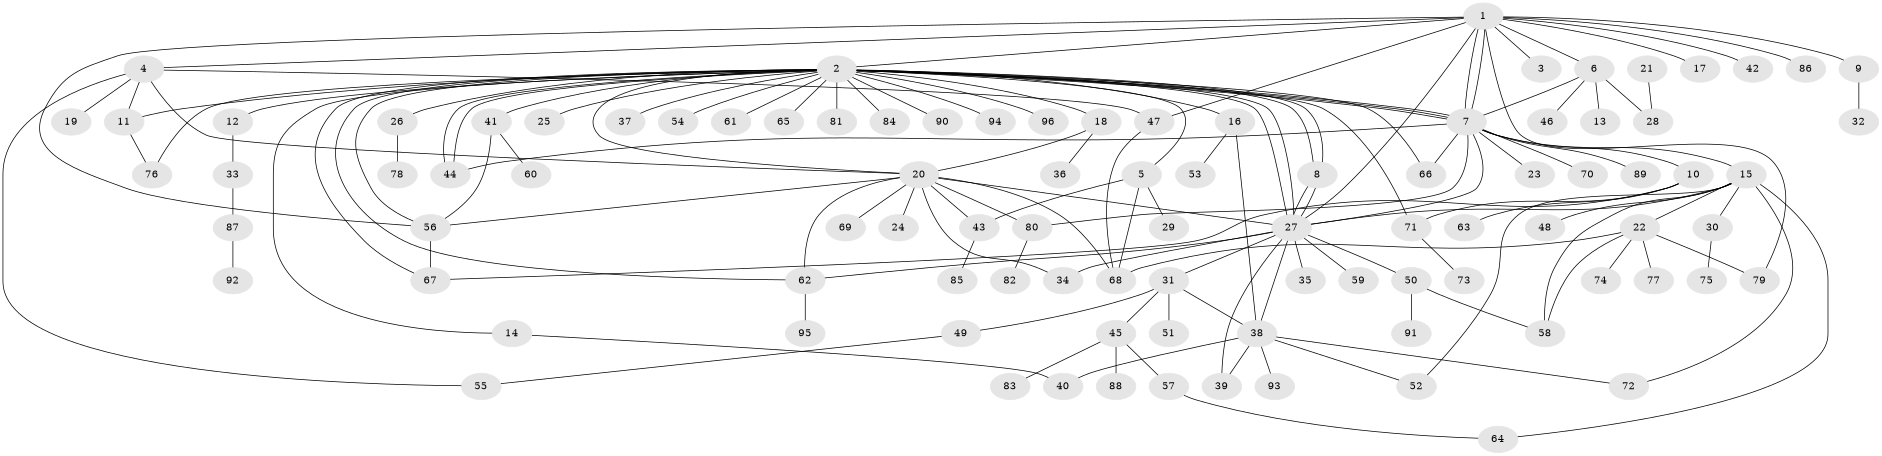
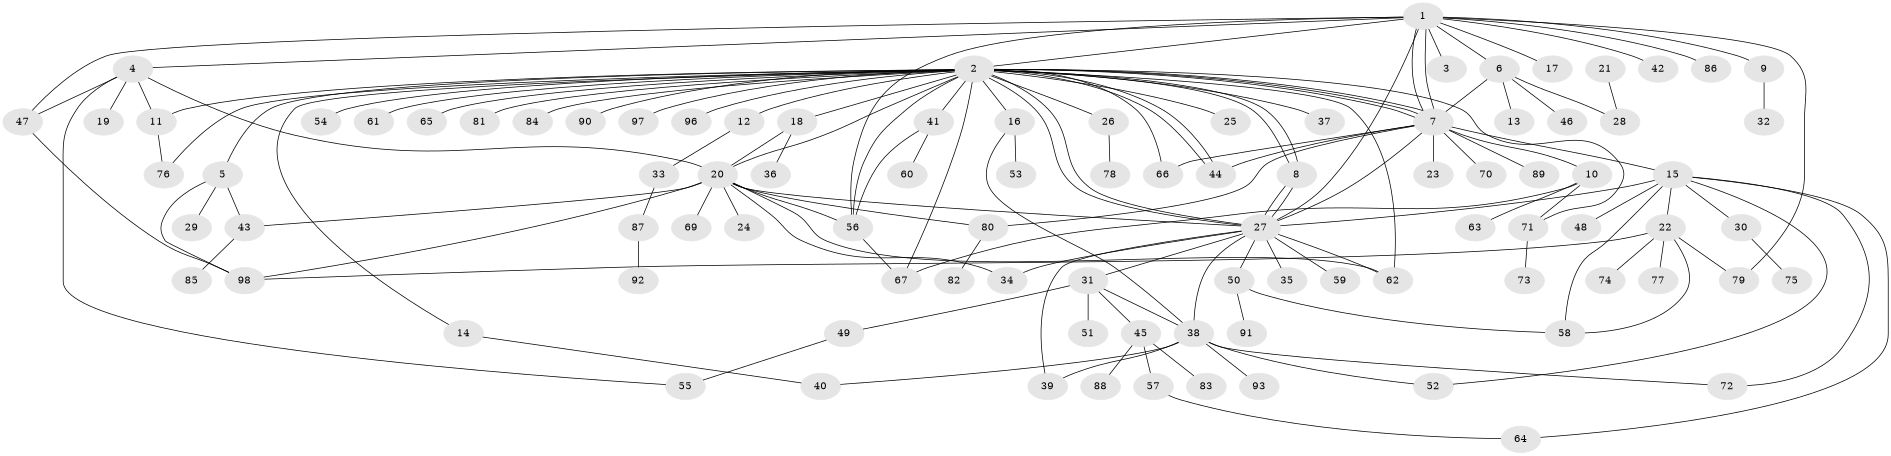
node "94": label "94" -> "97"
node "68": label "68" -> "98"
node "95": removed
